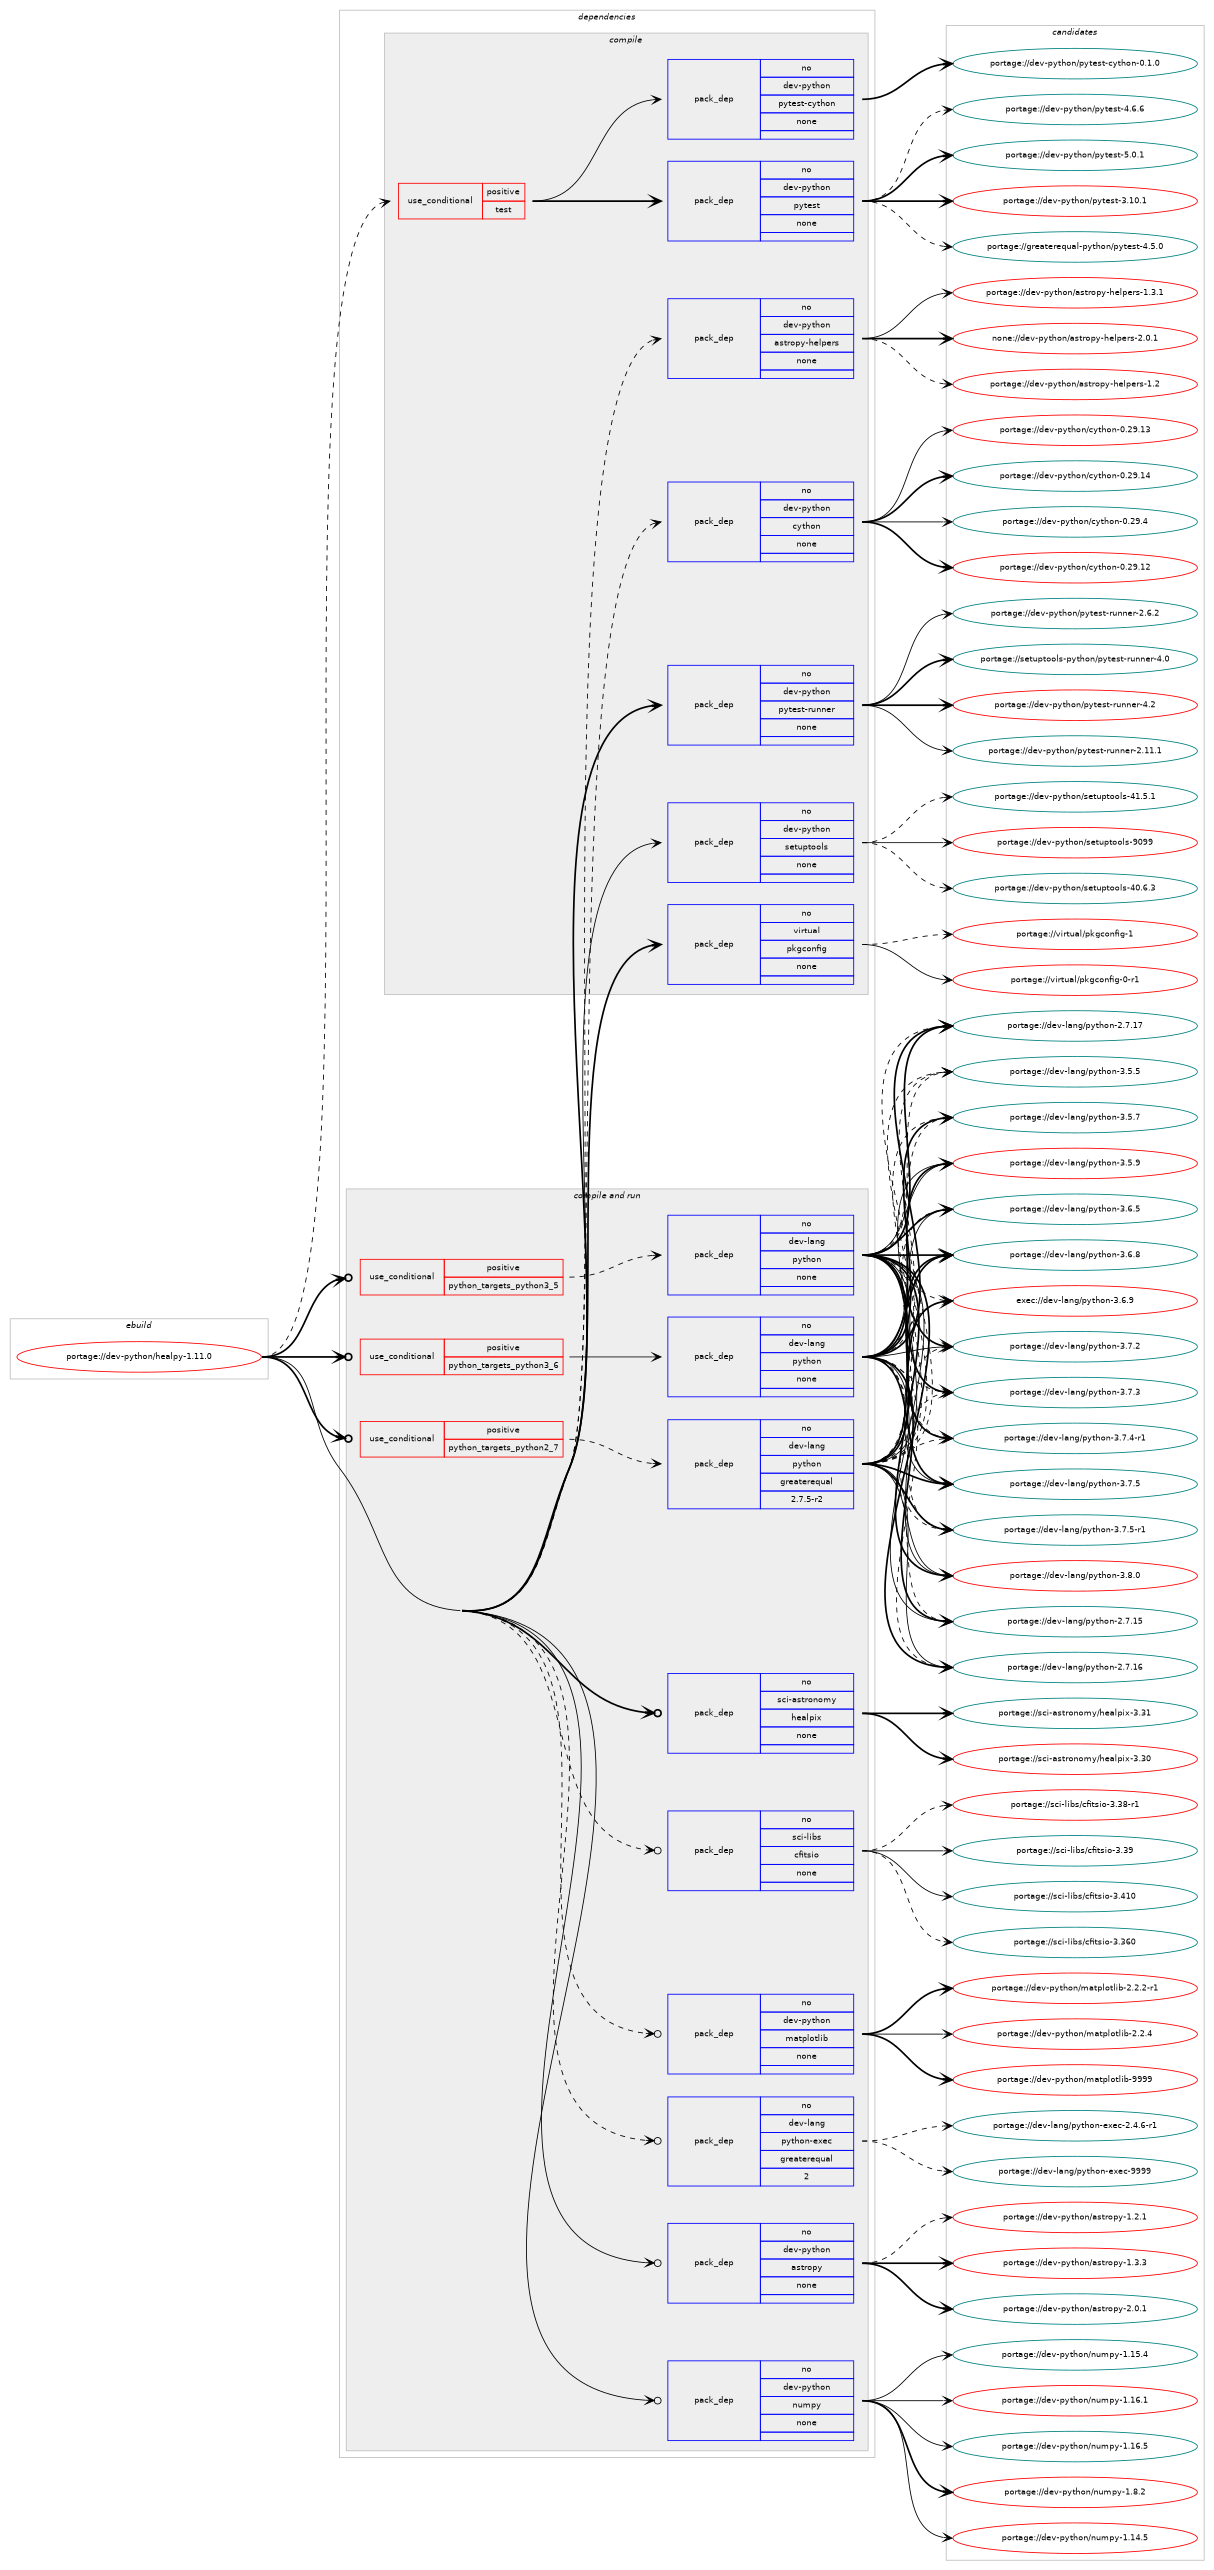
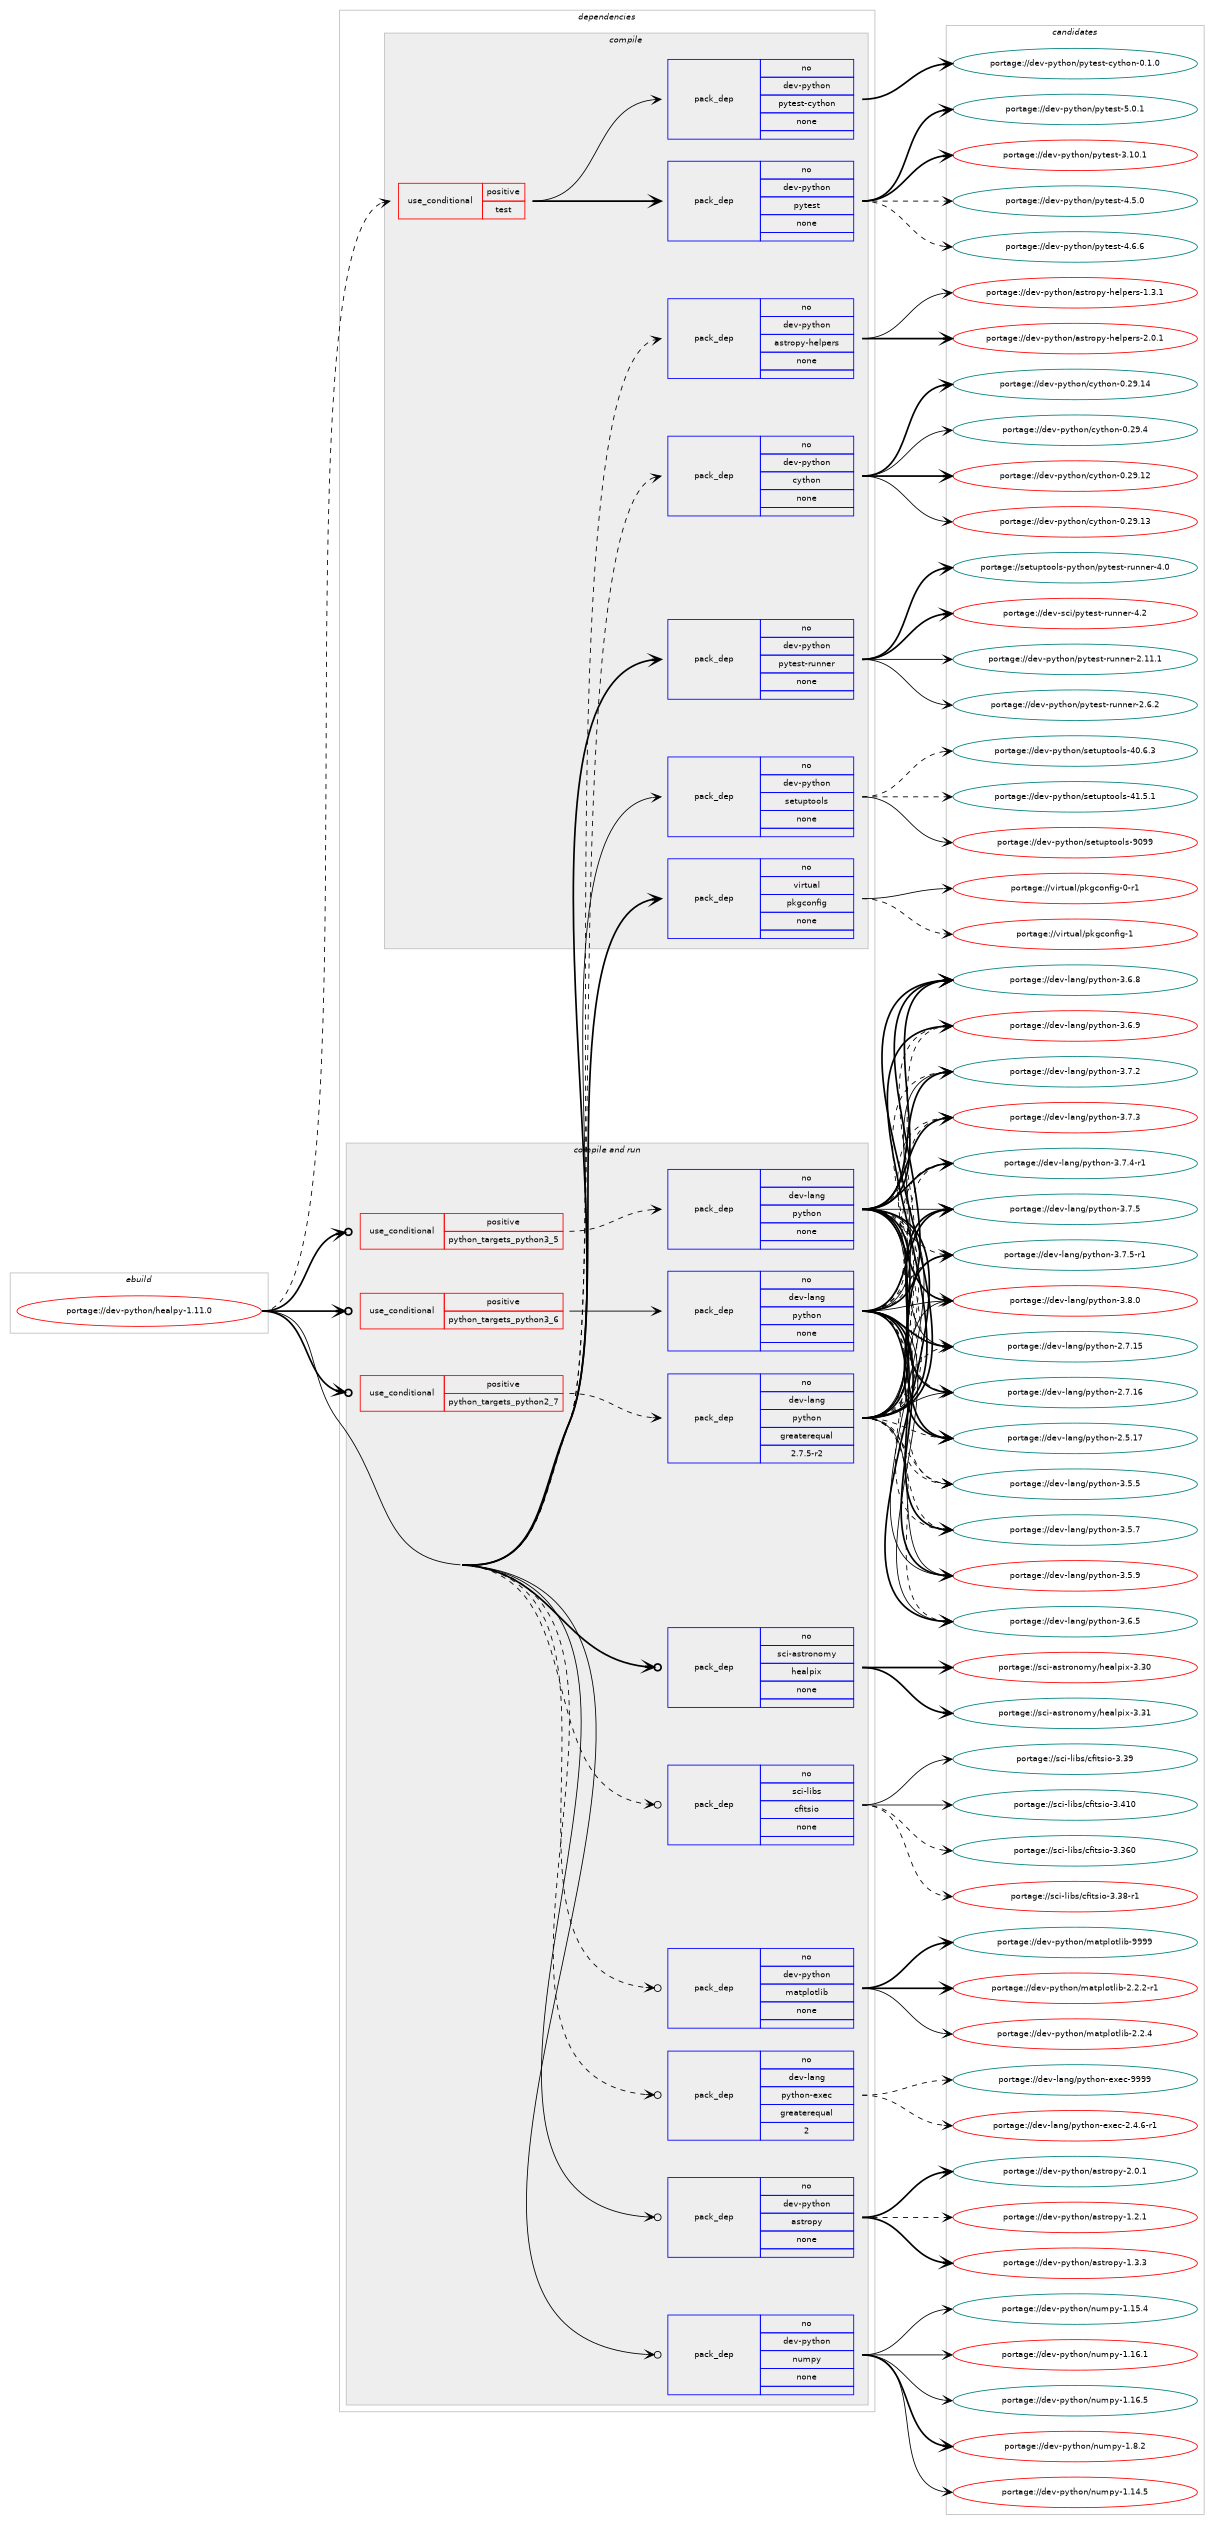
node "portage://greaterequal-python/pytest-4.5.0": label "portage://greaterequal-python/pytest-4.5.0" -> "portage://dev-python/pytest-4.5.0"
node "none://dev-python/astropy-helpers-2.0.1": label "none://dev-python/astropy-helpers-2.0.1" -> "portage://dev-python/astropy-helpers-2.0.1"
node "portage://dev-python/astropy-helpers-1.2": removed
node "portage://dev-python/pytest-runner-4.2": label "portage://dev-python/pytest-runner-4.2" -> "portage://dev-sci/pytest-runner-4.2"
node "portage://dev-lang/python-2.7.17": label "portage://dev-lang/python-2.7.17" -> "portage://dev-lang/python-2.5.17"
node "exec://dev-lang/python-3.6.9": label "exec://dev-lang/python-3.6.9" -> "portage://dev-lang/python-3.6.9"
node "portage://dev-lang/python-3.7.3": color teal -> red
node "portage://dev-python/matplotlib-9999": color red -> teal
node "portage://dev-lang/python-exec-2.4.6-r1": color teal -> red
